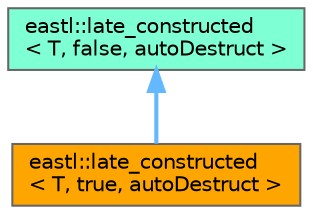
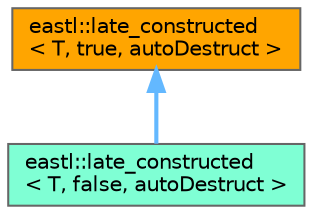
edge "eastl::late_constructed < T, true, autoDestruct >" -> "eastl::late_constructed < T, false, autoDestruct >": reversed
